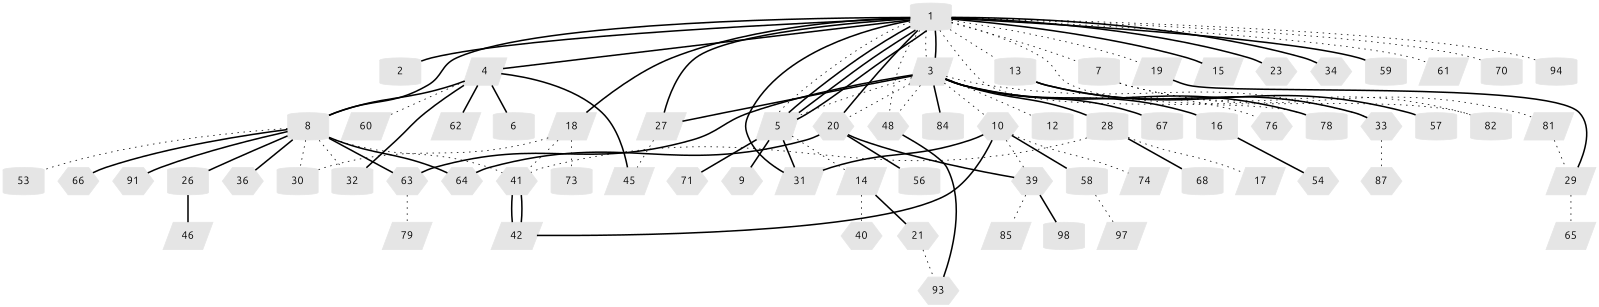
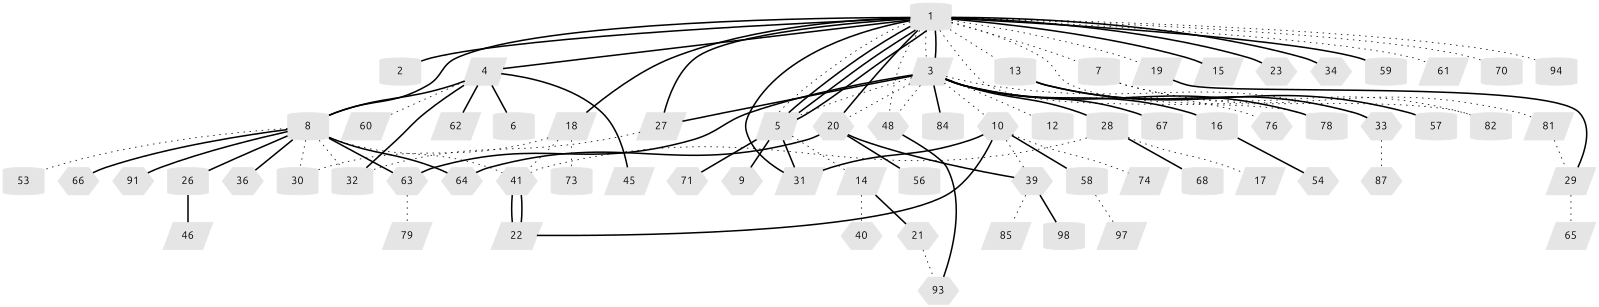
edge "27" -- "45": now "27" -- "32"
node "42": label "42" -> "22"
